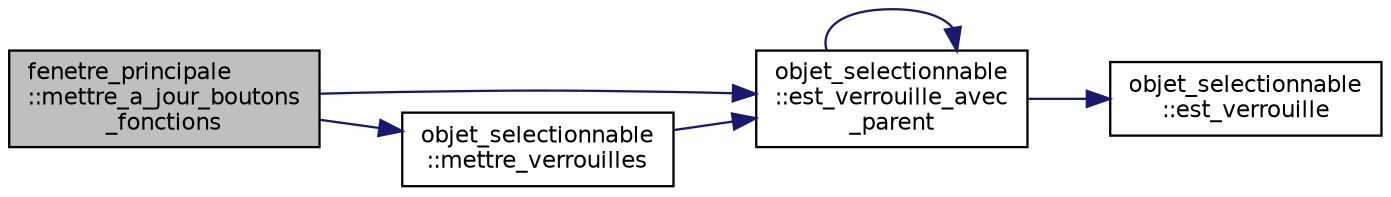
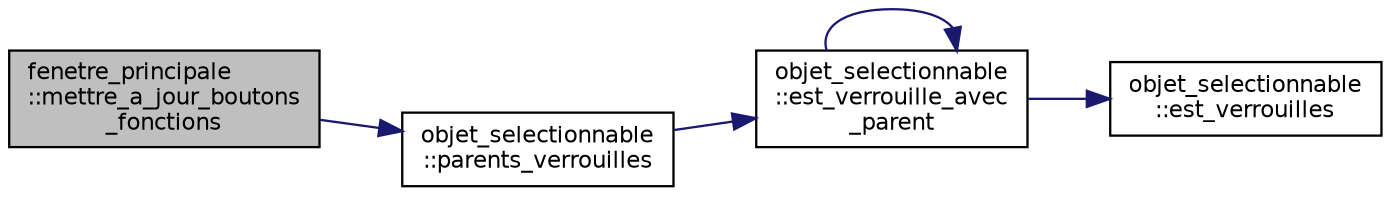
edge "fenetre_principale ::mettre_a_jour_boutons _fonctions" -> "objet_selectionnable ::est_verrouille_avec _parent": removed
node "objet_selectionnable ::est_verrouille": label "objet_selectionnable ::est_verrouille" -> "objet_selectionnable ::est_verrouilles"
node "objet_selectionnable ::mettre_verrouilles": label "objet_selectionnable ::mettre_verrouilles" -> "objet_selectionnable ::parents_verrouilles"
